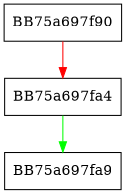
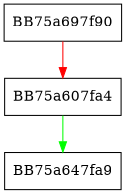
node "BB75a697fa4": label "BB75a697fa4" -> "BB75a607fa4"
node "BB75a697fa9": label "BB75a697fa9" -> "BB75a647fa9"
